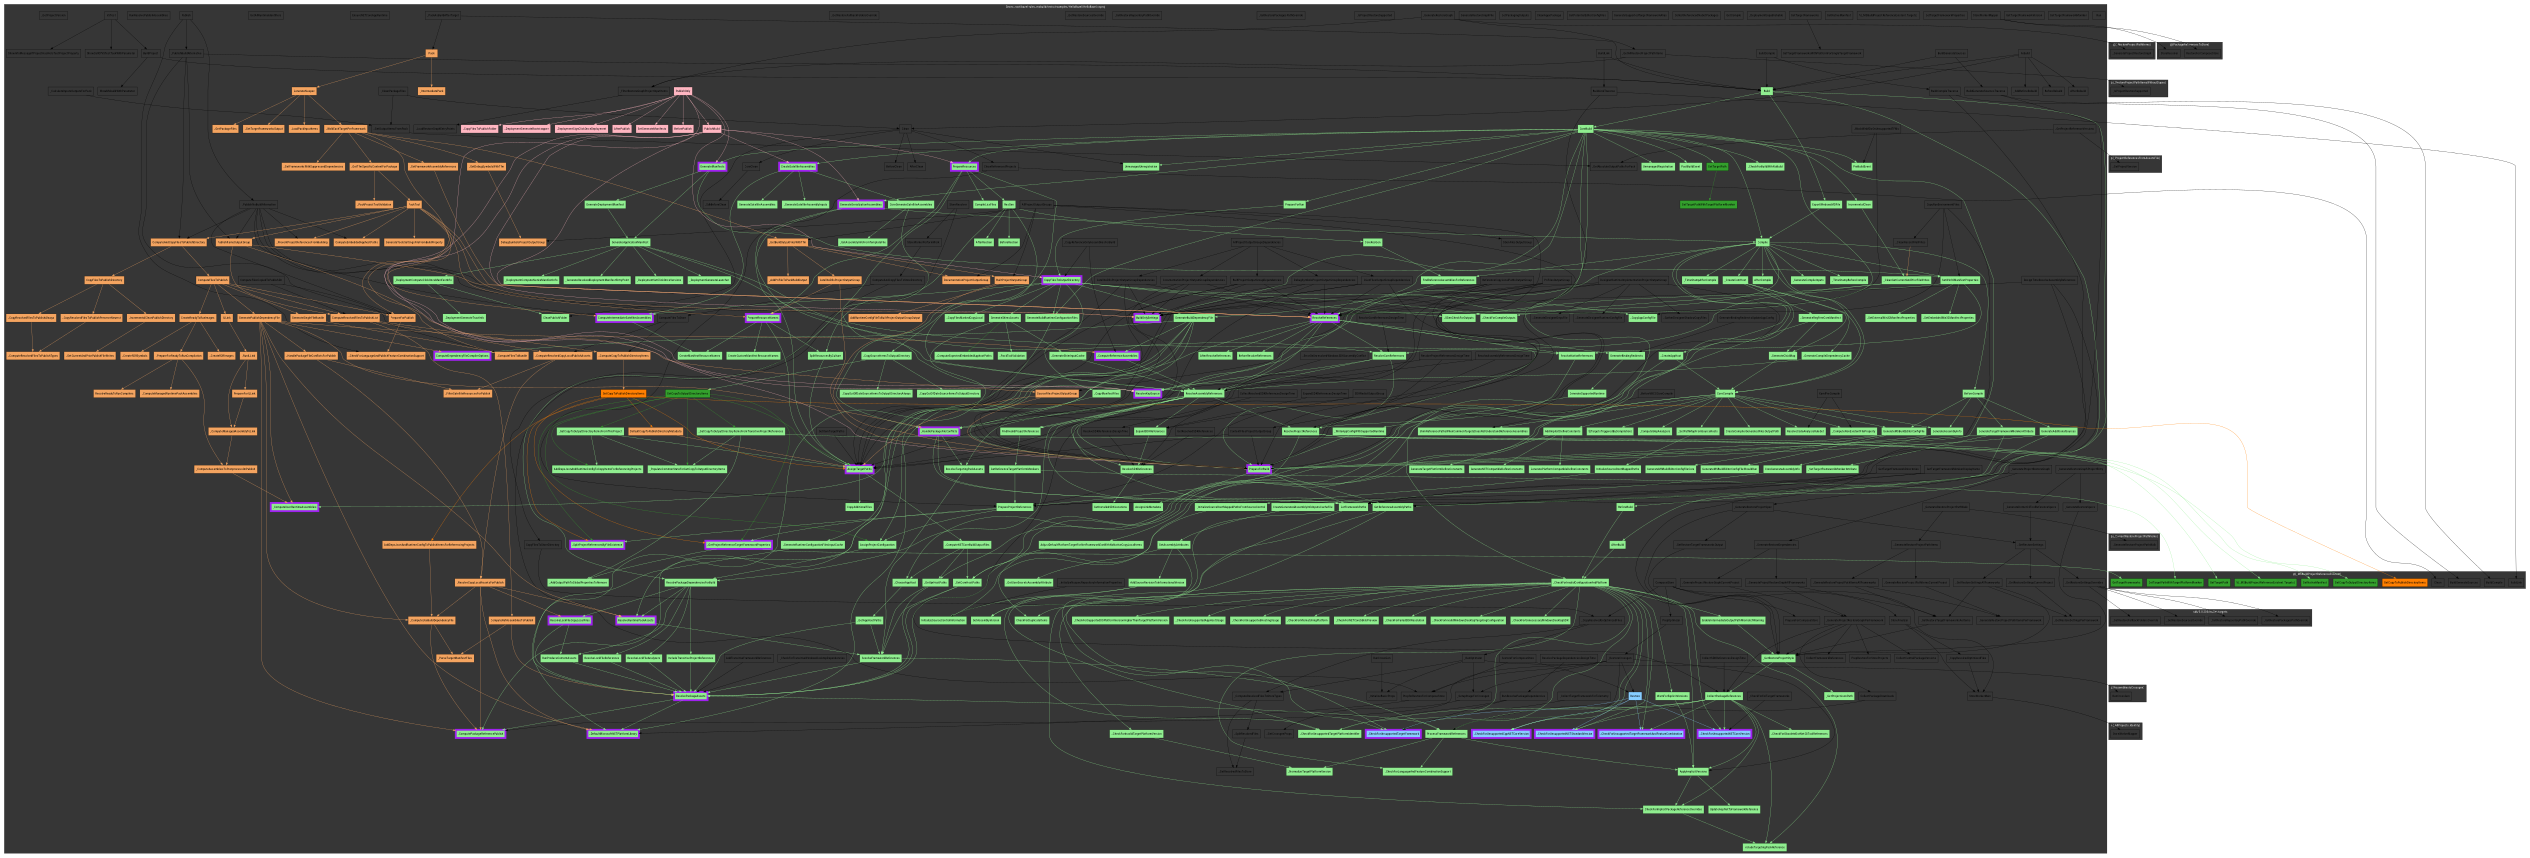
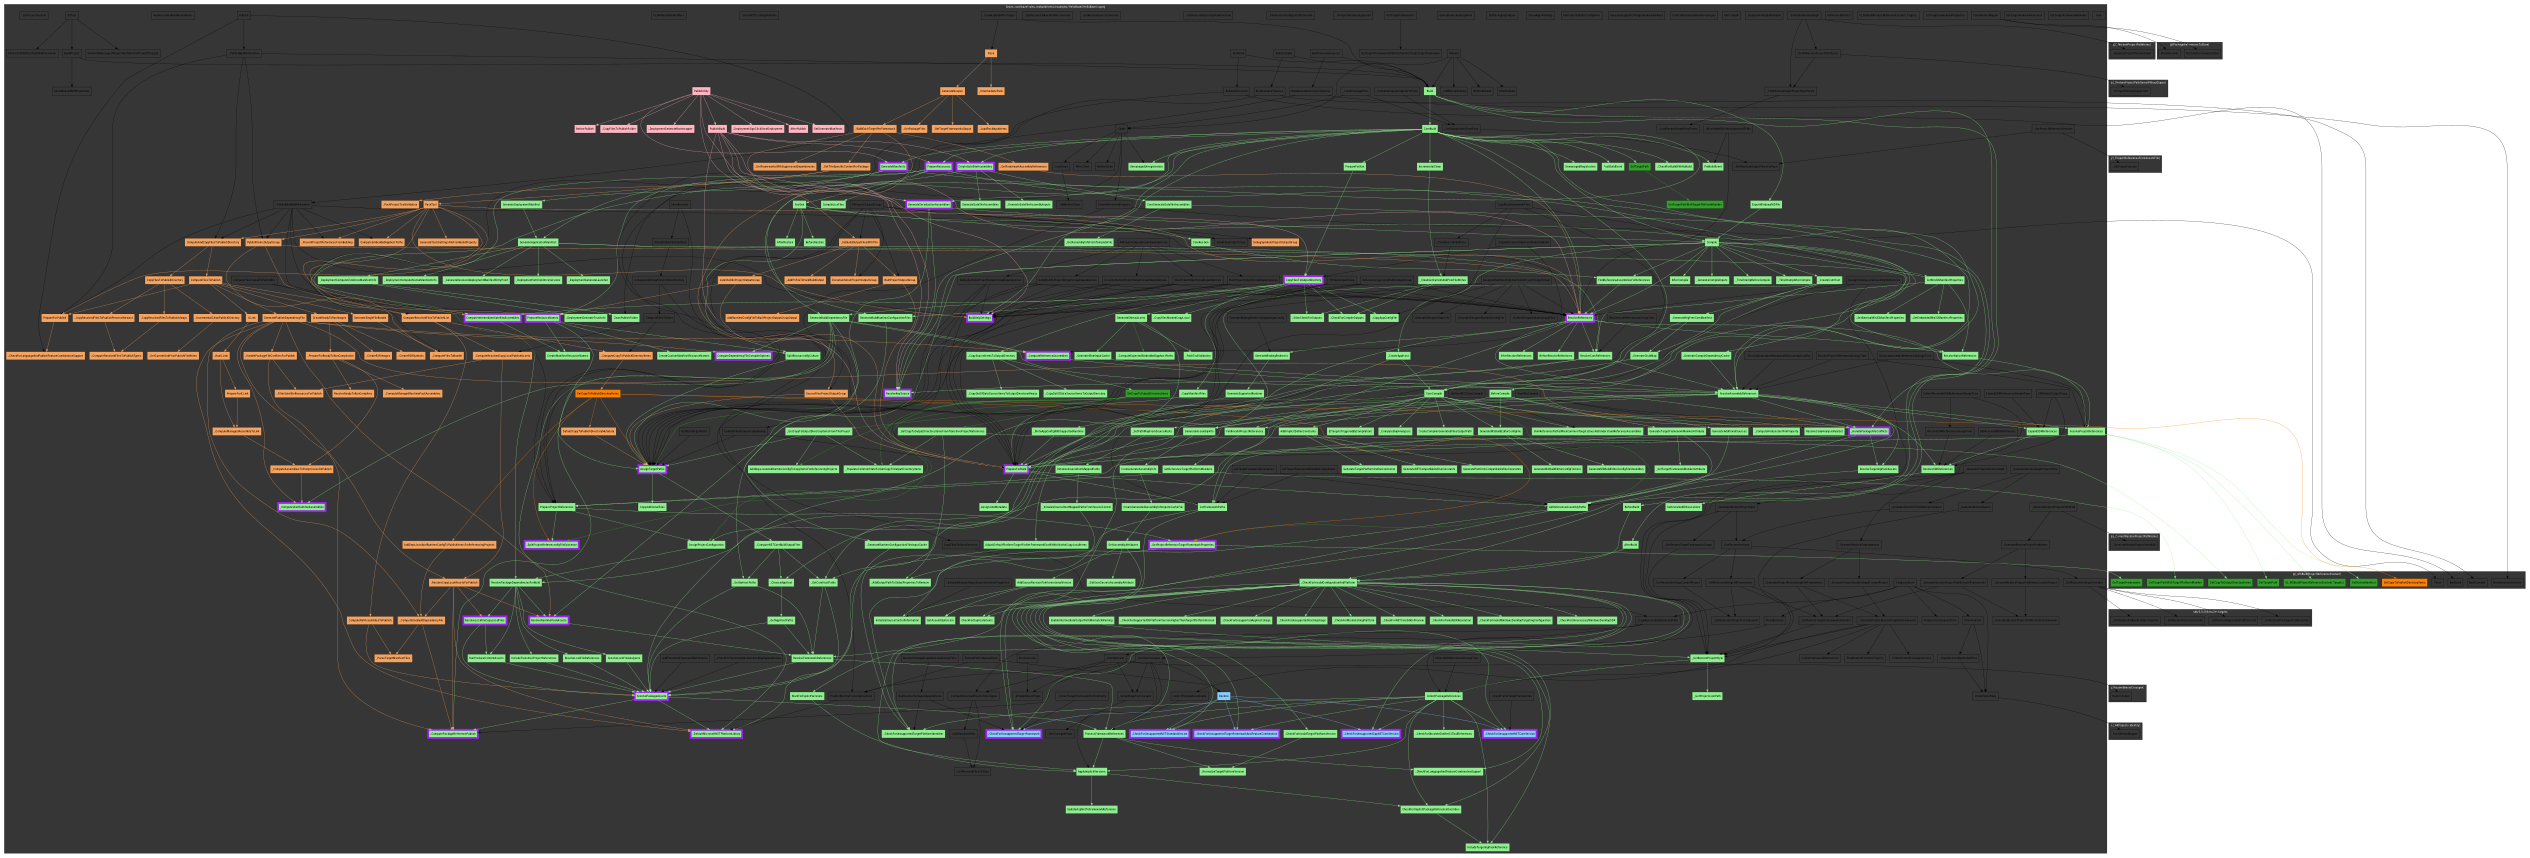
node "_GetDebugSymbolsWithTfm": removed
edge "_CleanRecordFileWrites" -> "_CleanGetCurrentAndPriorFileWrites": color sandybrown -> black
edge "GenerateAdditionalSources" -> "PrepareForBuild": color lightgreen -> black
